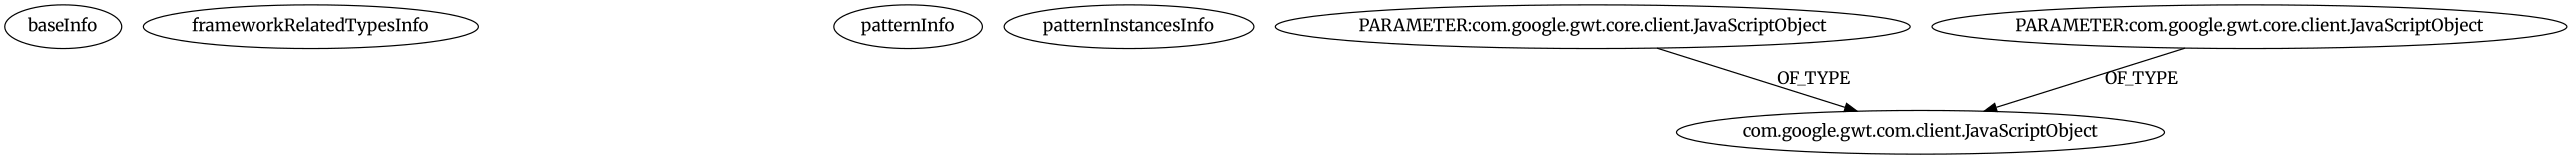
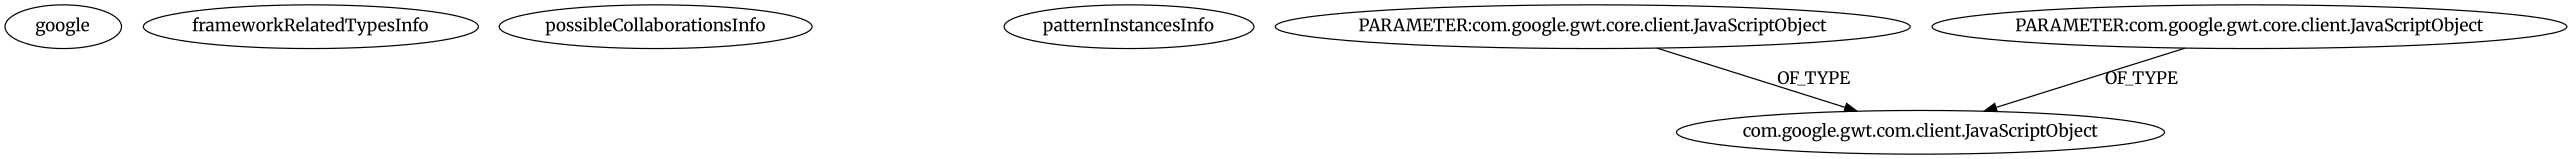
node "baseInfo": label "baseInfo" -> "google"
node "possibleCollaborationsInfo": added
node "patternInfo": removed
